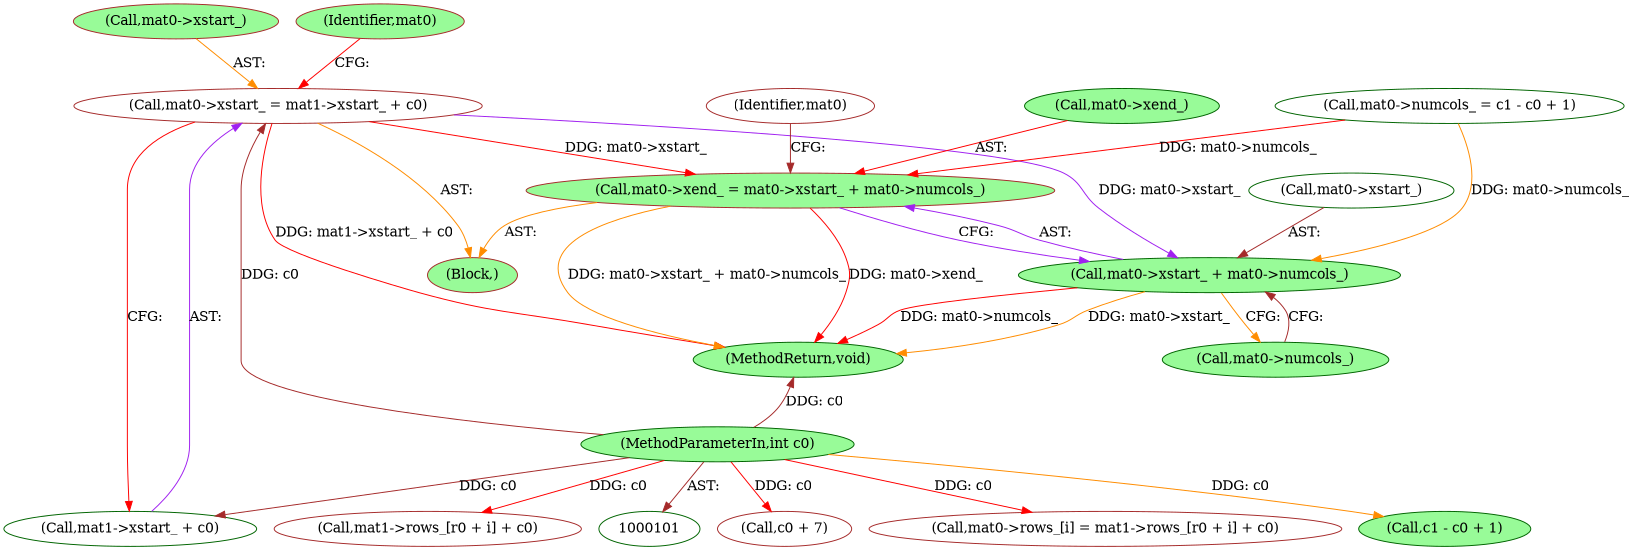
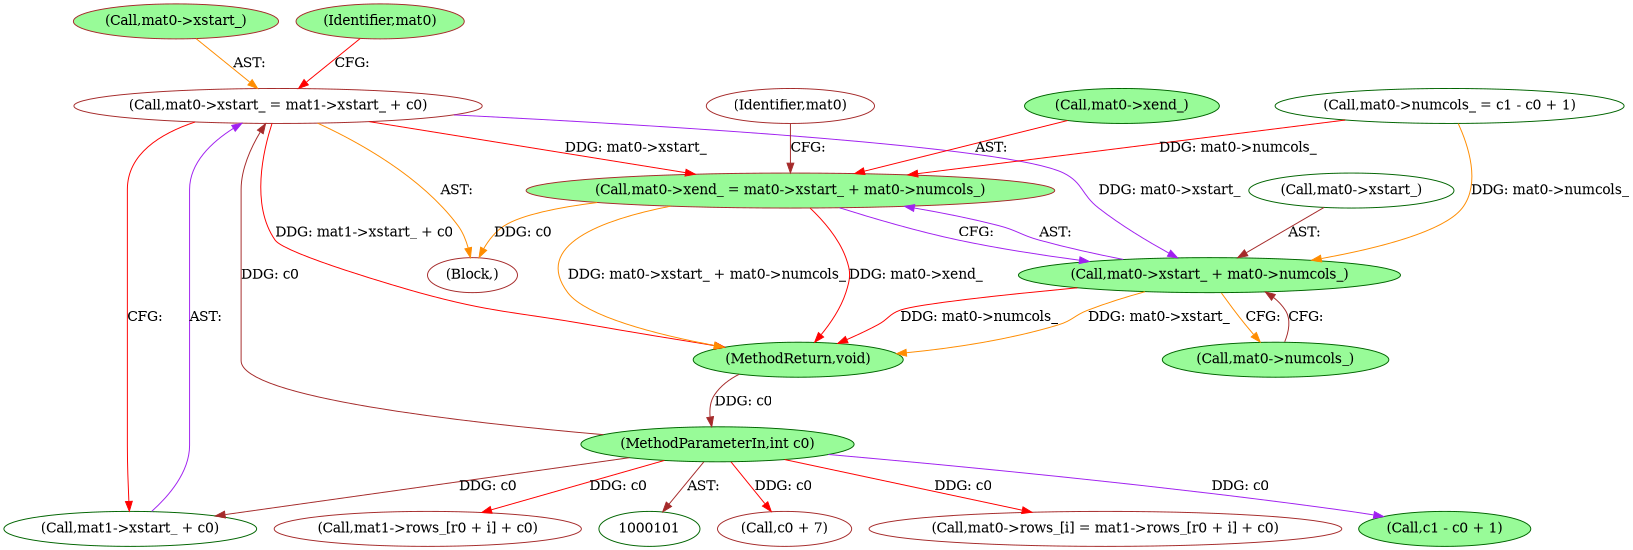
edge "(Call,mat0->xend_ = mat0->xstart_ + mat0->numcols_)" -> "(Block,)": label "AST: " -> "DDG: c0"
node "(Block,)": fillcolor palegreen -> white
edge "(MethodParameterIn,int c0)" -> "(MethodReturn,void)": reversed
edge "(MethodParameterIn,int c0)" -> "(Call,c1 - c0 + 1)": color darkorange -> purple
